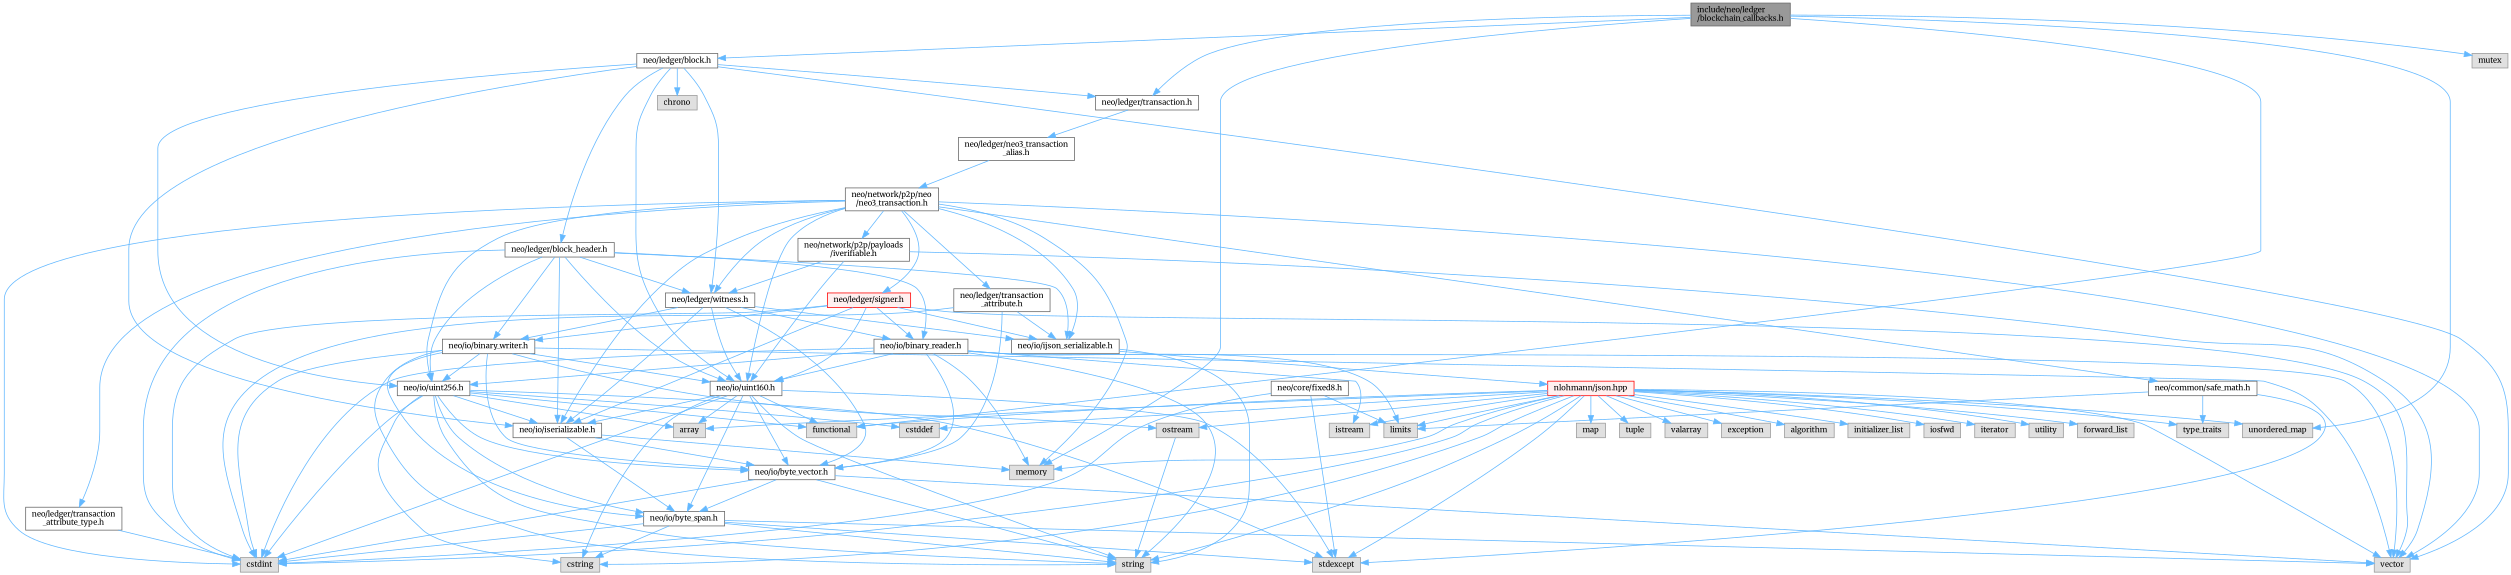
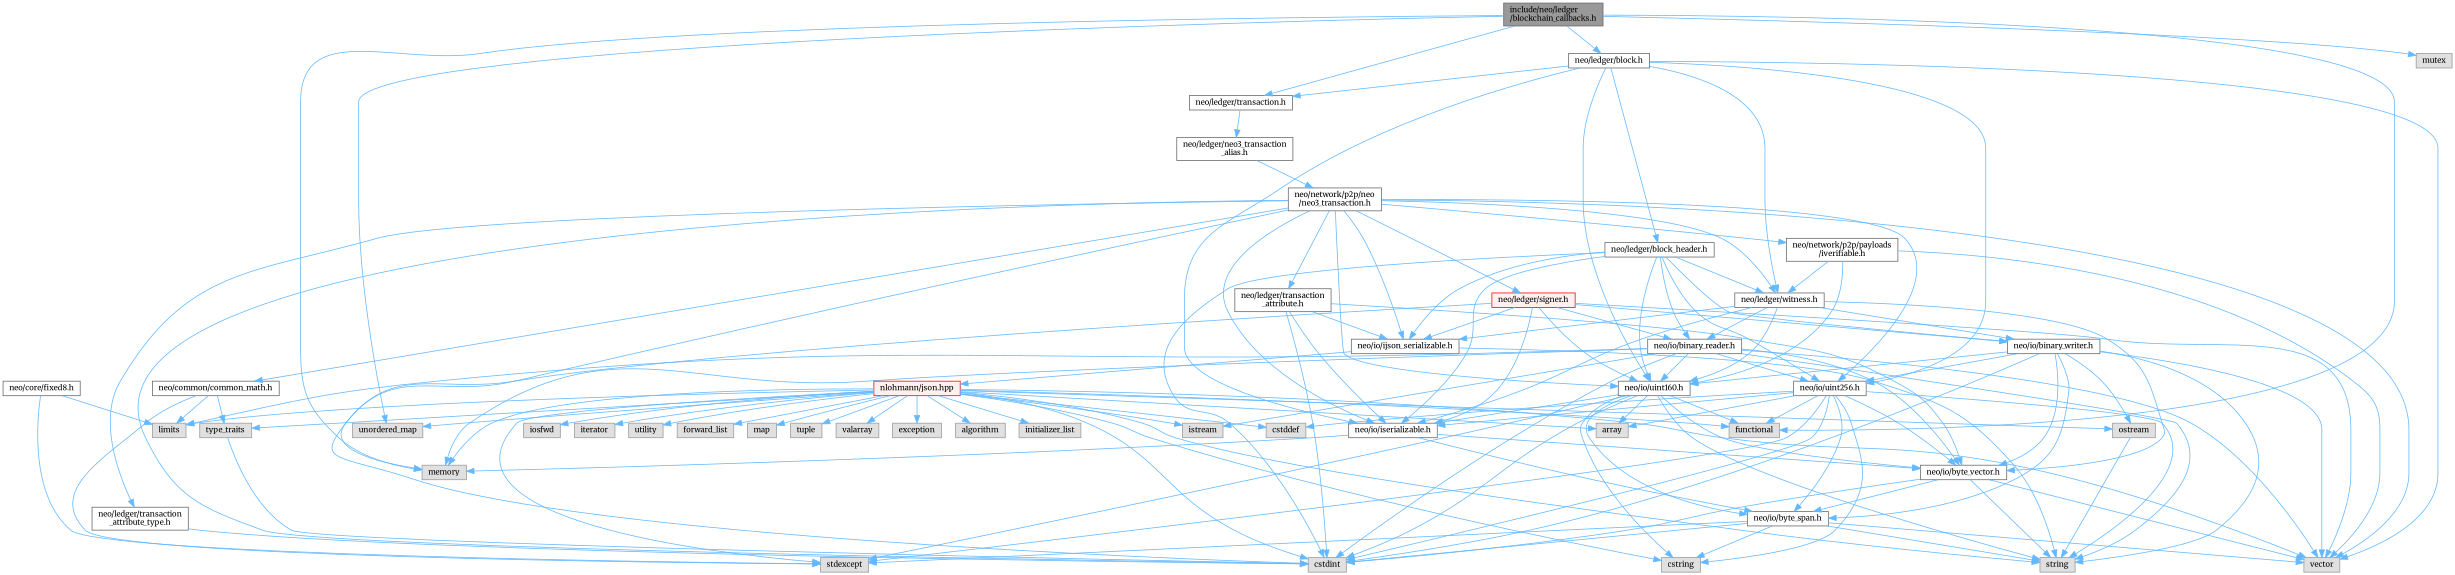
node "chrono": removed
edge "neo/ledger/transaction _attribute.h" -> "neo/io/iserializable.h": added
node "neo/common/safe_math.h": label "neo/common/safe_math.h" -> "neo/common/common_math.h"
edge "neo/core/fixed8.h" -> "cstdint": now "type_traits" -> "cstdint"
